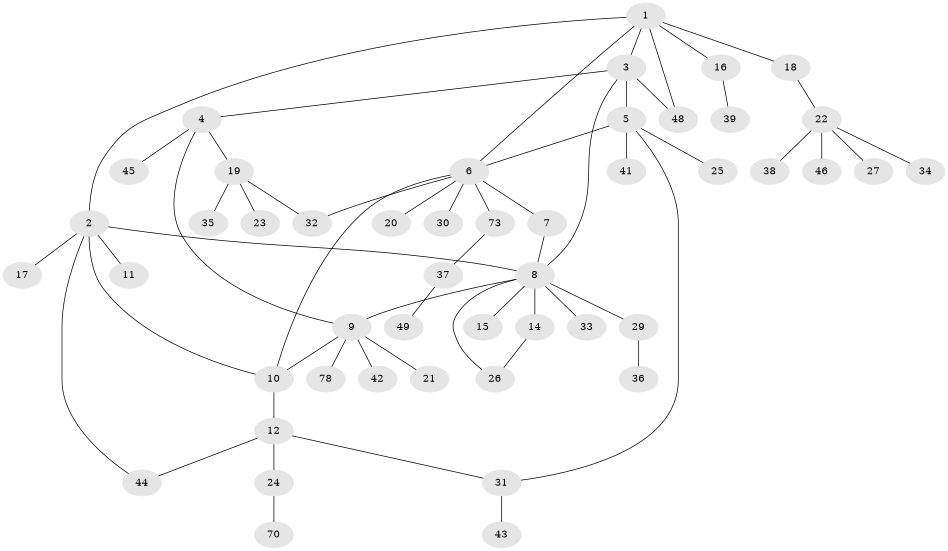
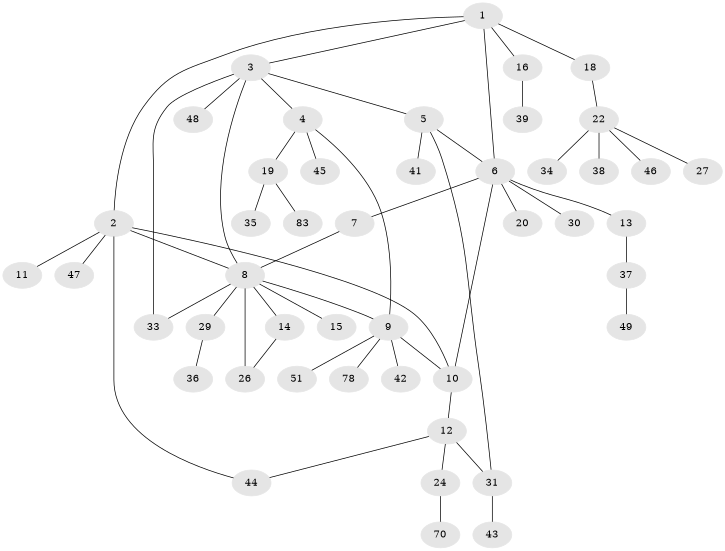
edge "1" -- "48": removed
edge "3" -- "33": added
node "25": removed
node "23": label "23" -> "83"
node "32": removed
node "73": label "73" -> "13"
node "17": label "17" -> "47"
node "21": label "21" -> "51"
